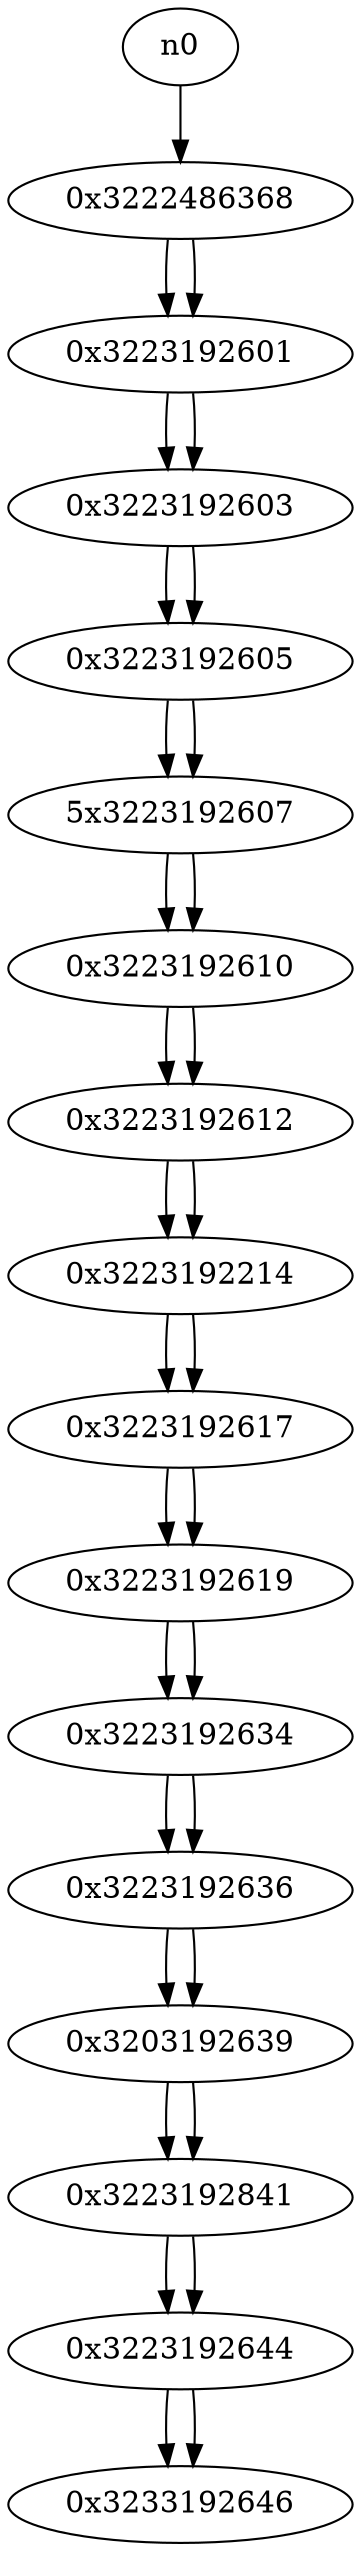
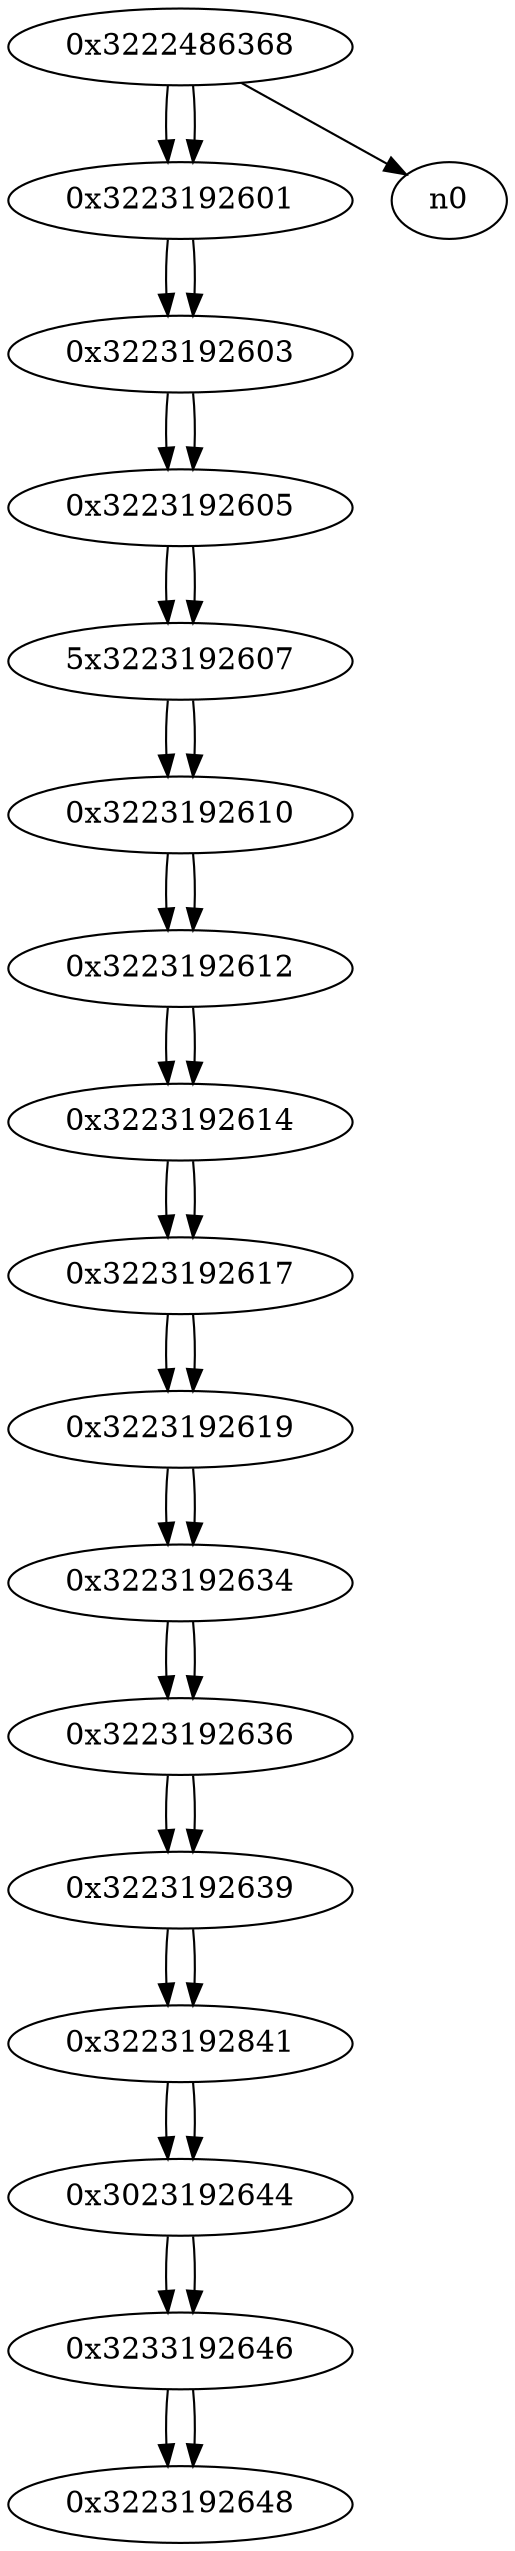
edge "n0" -> "0x3222486368": reversed
node "0x3223192214": label "0x3223192214" -> "0x3223192614"
node "0x3203192639": label "0x3203192639" -> "0x3223192639"
node "0x3223192644": label "0x3223192644" -> "0x3023192644"
node "0x3223192648": added
